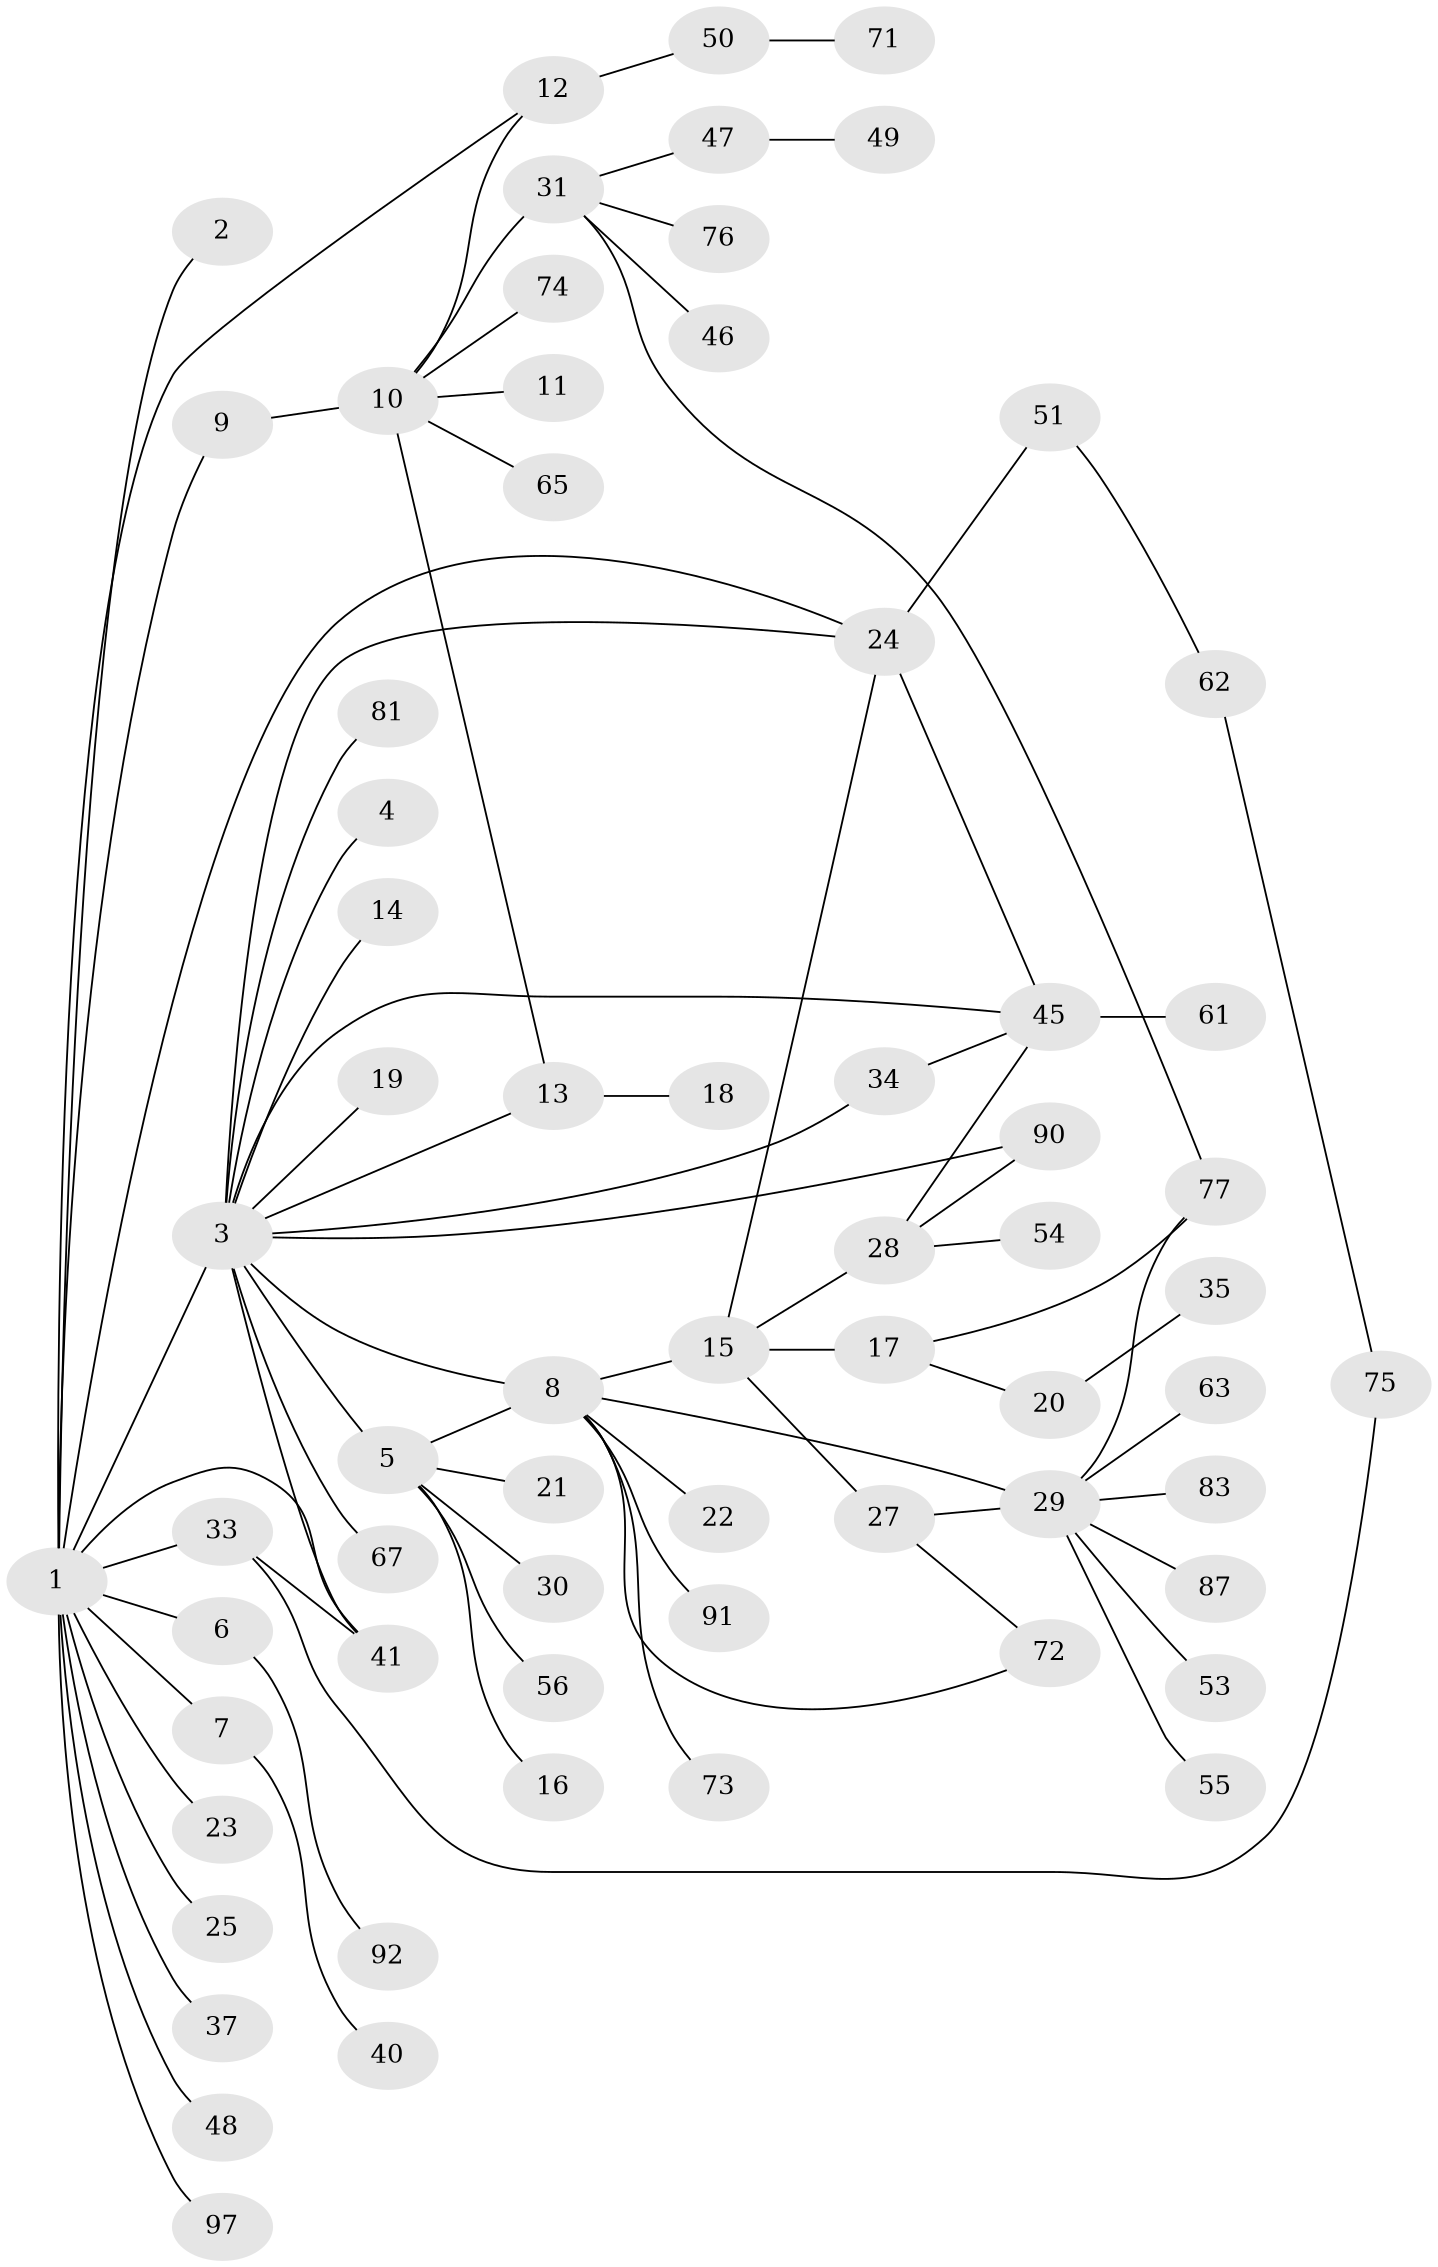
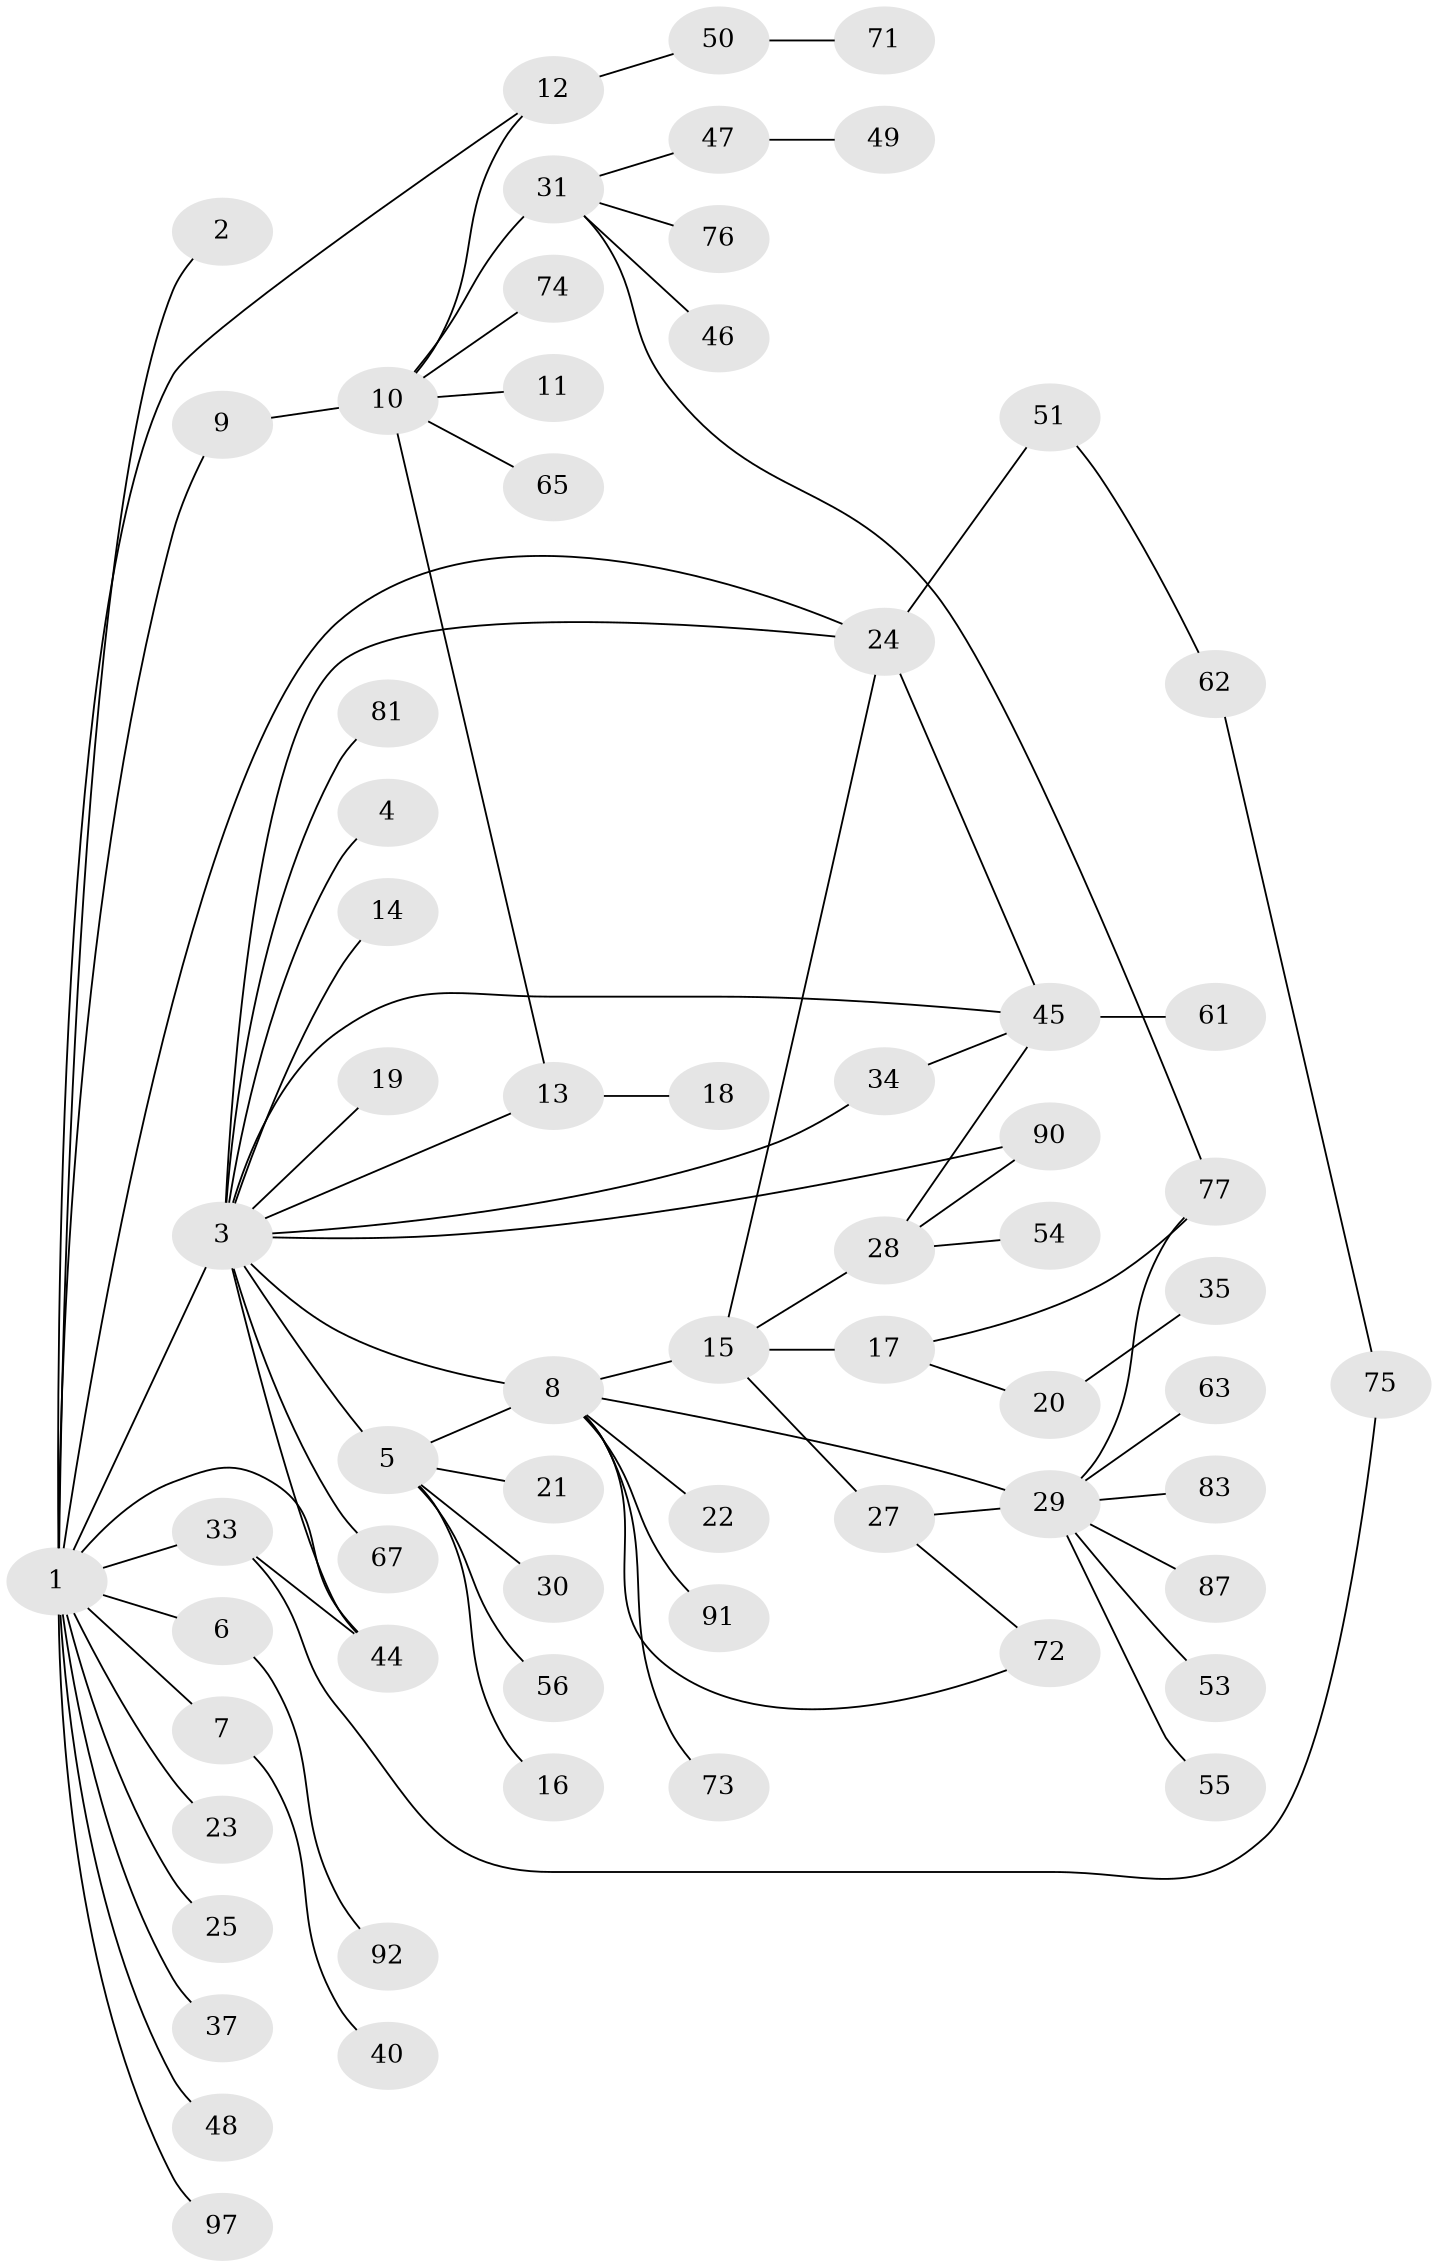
node "41": label "41" -> "44"
